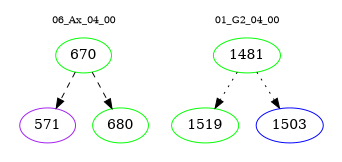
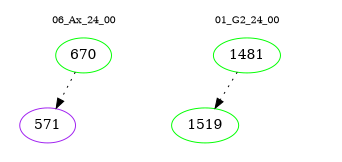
cluster "06_Ax_04_00": label "06_Ax_04_00" -> "06_Ax_24_00"
cluster "01_G2_04_00": label "01_G2_04_00" -> "01_G2_24_00"
edge "670" -> "571": style dashed -> dotted
node "680": removed
node "1503": removed
